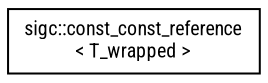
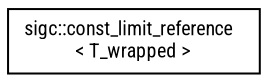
node "sigc::const_const_reference < T_wrapped >": label "sigc::const_const_reference < T_wrapped >" -> "sigc::const_limit_reference < T_wrapped >"
